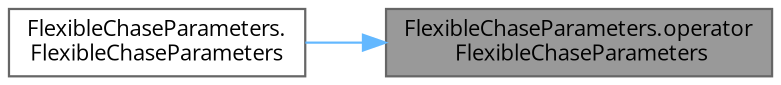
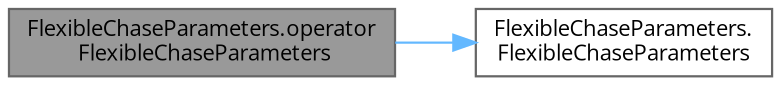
edge "FlexibleChaseParameters. FlexibleChaseParameters" -> "FlexibleChaseParameters.operator FlexibleChaseParameters": reversed
